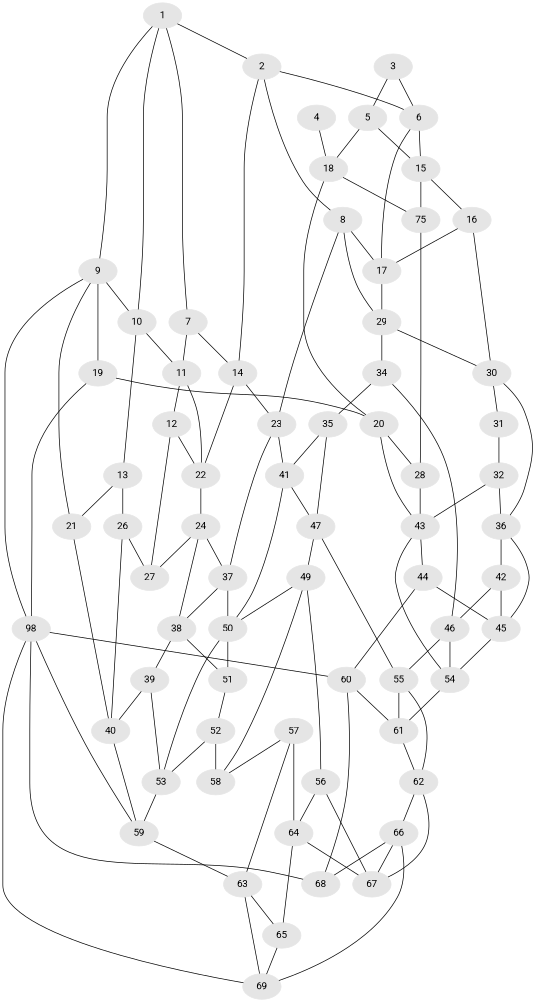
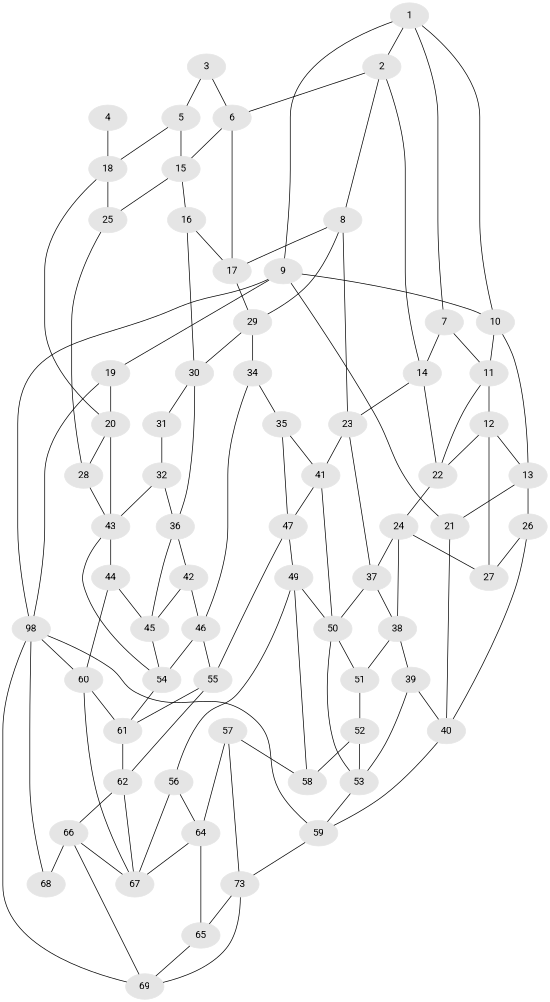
node "75": label "75" -> "25"
edge "12" -- "13": added
edge "60" -- "68": now "60" -- "67"
node "63": label "63" -> "73"
